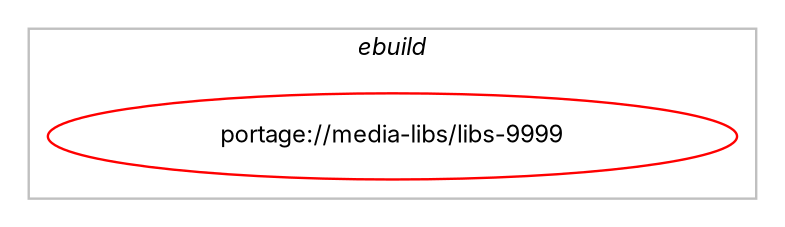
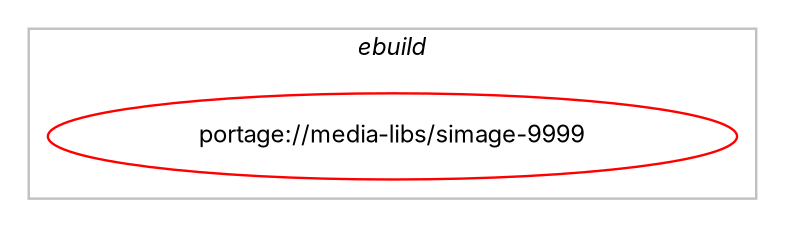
node "portage://media-libs/libs-9999": label "portage://media-libs/libs-9999" -> "portage://media-libs/simage-9999"
